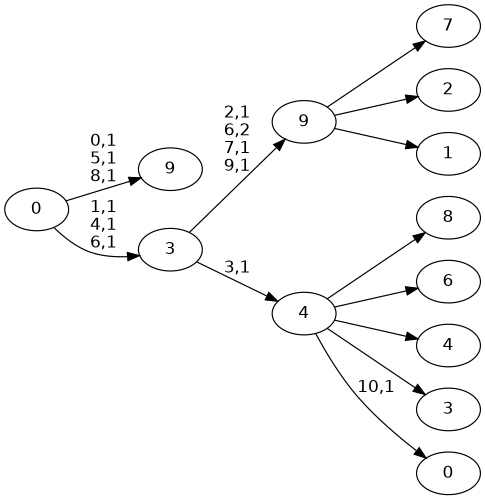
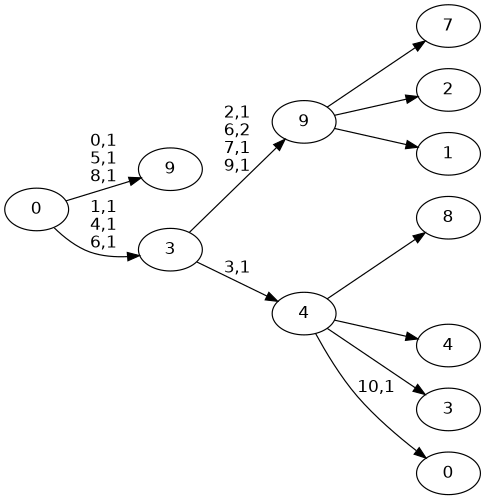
node "6": removed
